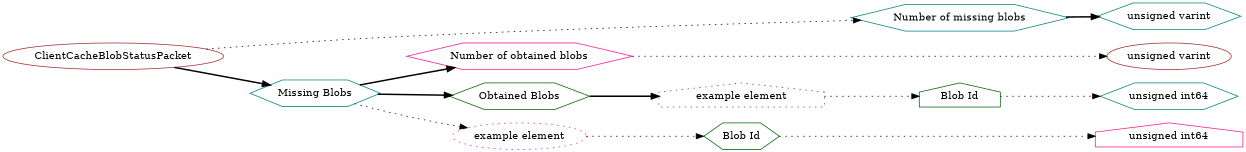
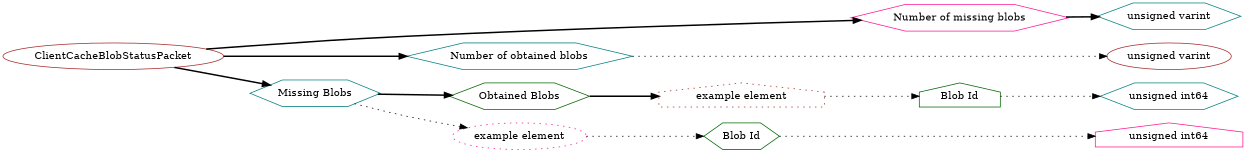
node "Number of missing blobs": color teal -> deeppink
edge "ClientCacheBlobStatusPacket" -> "Number of missing blobs": style dotted -> bold
node "Number of obtained blobs": color deeppink -> teal
edge "Missing Blobs" -> "Number of obtained blobs": now "ClientCacheBlobStatusPacket" -> "Number of obtained blobs"
